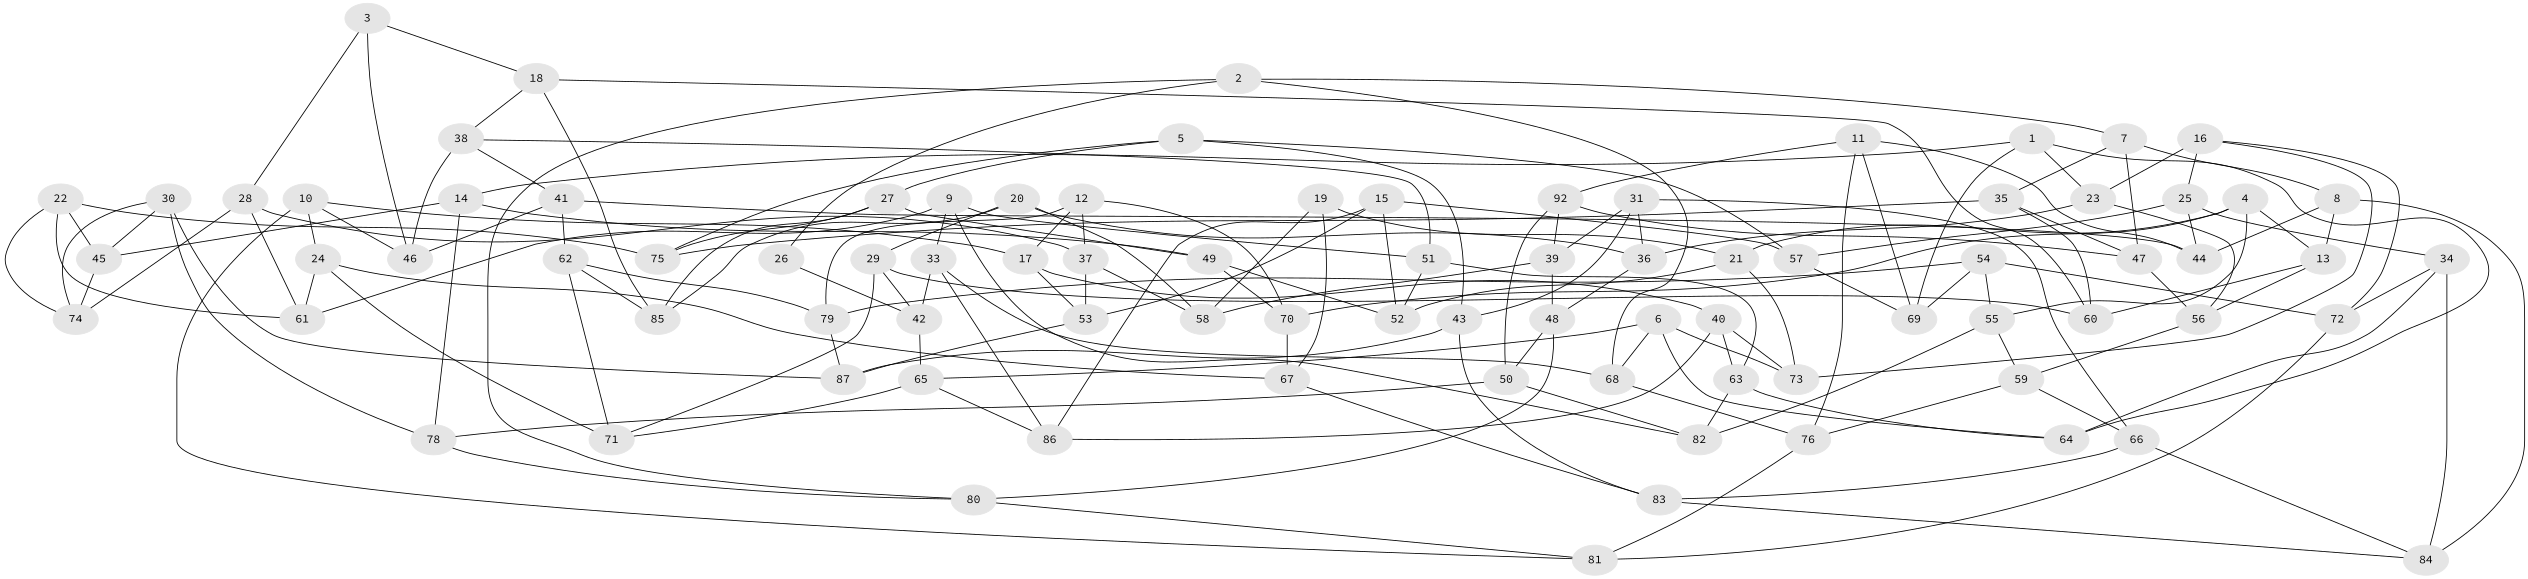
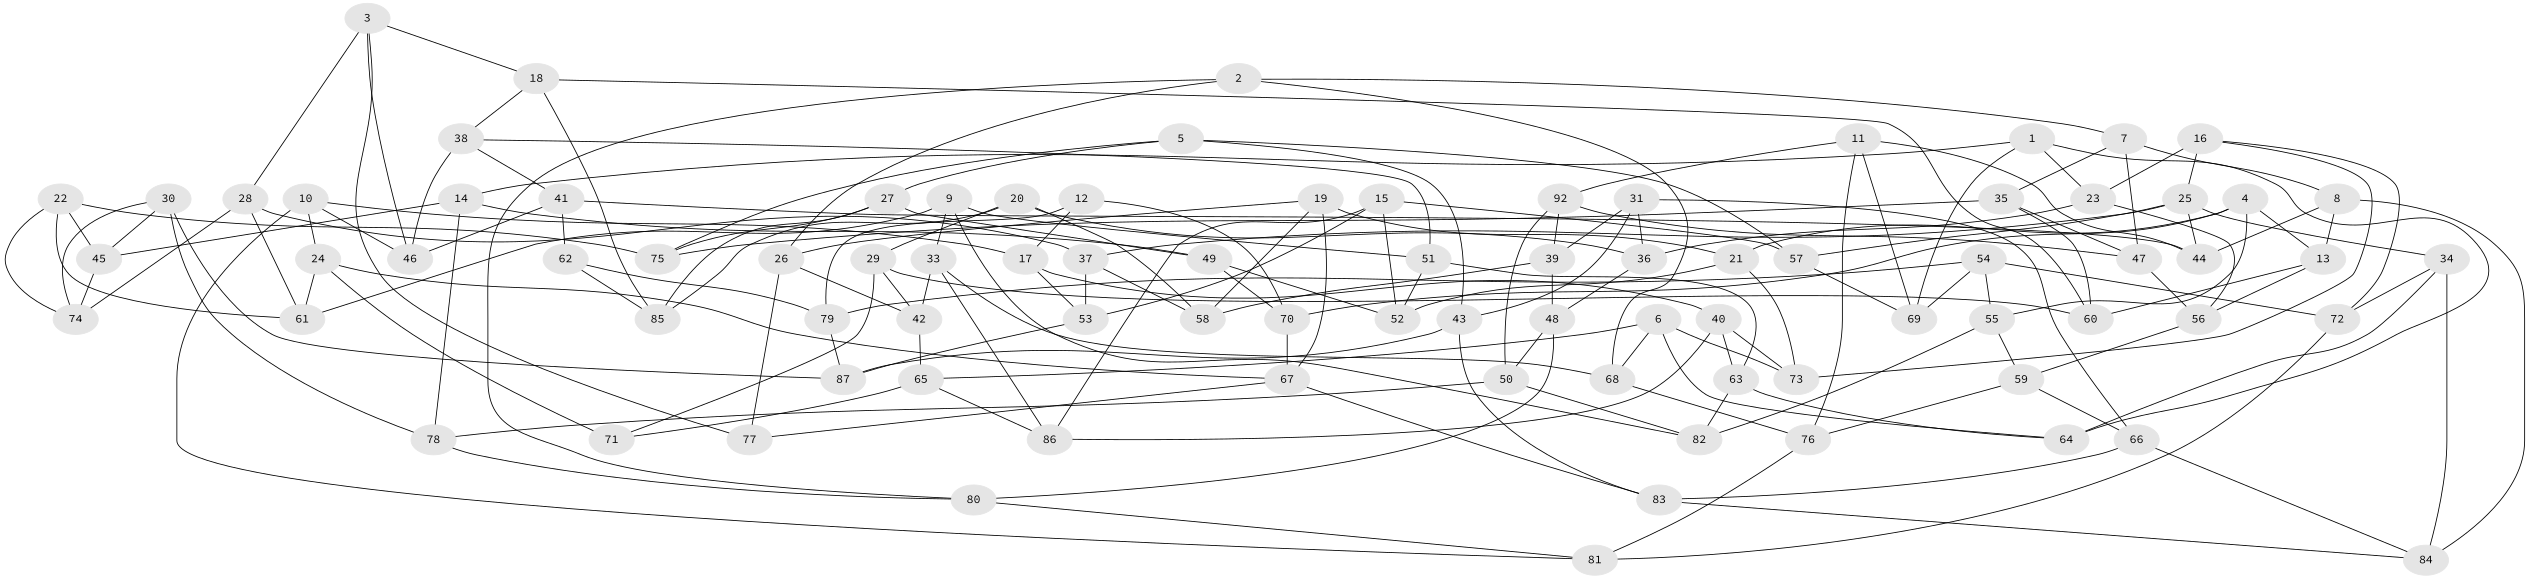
edge "19" -- "26": added
edge "12" -- "37": now "25" -- "37"
edge "62" -- "71": removed
node "77": added
